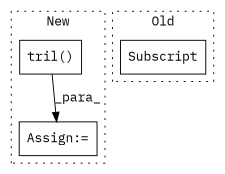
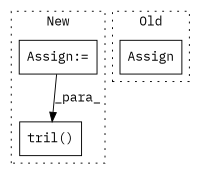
node "Subscript": label "Subscript" -> "Assign"
edge "tril()" -> "Assign:=": reversed
